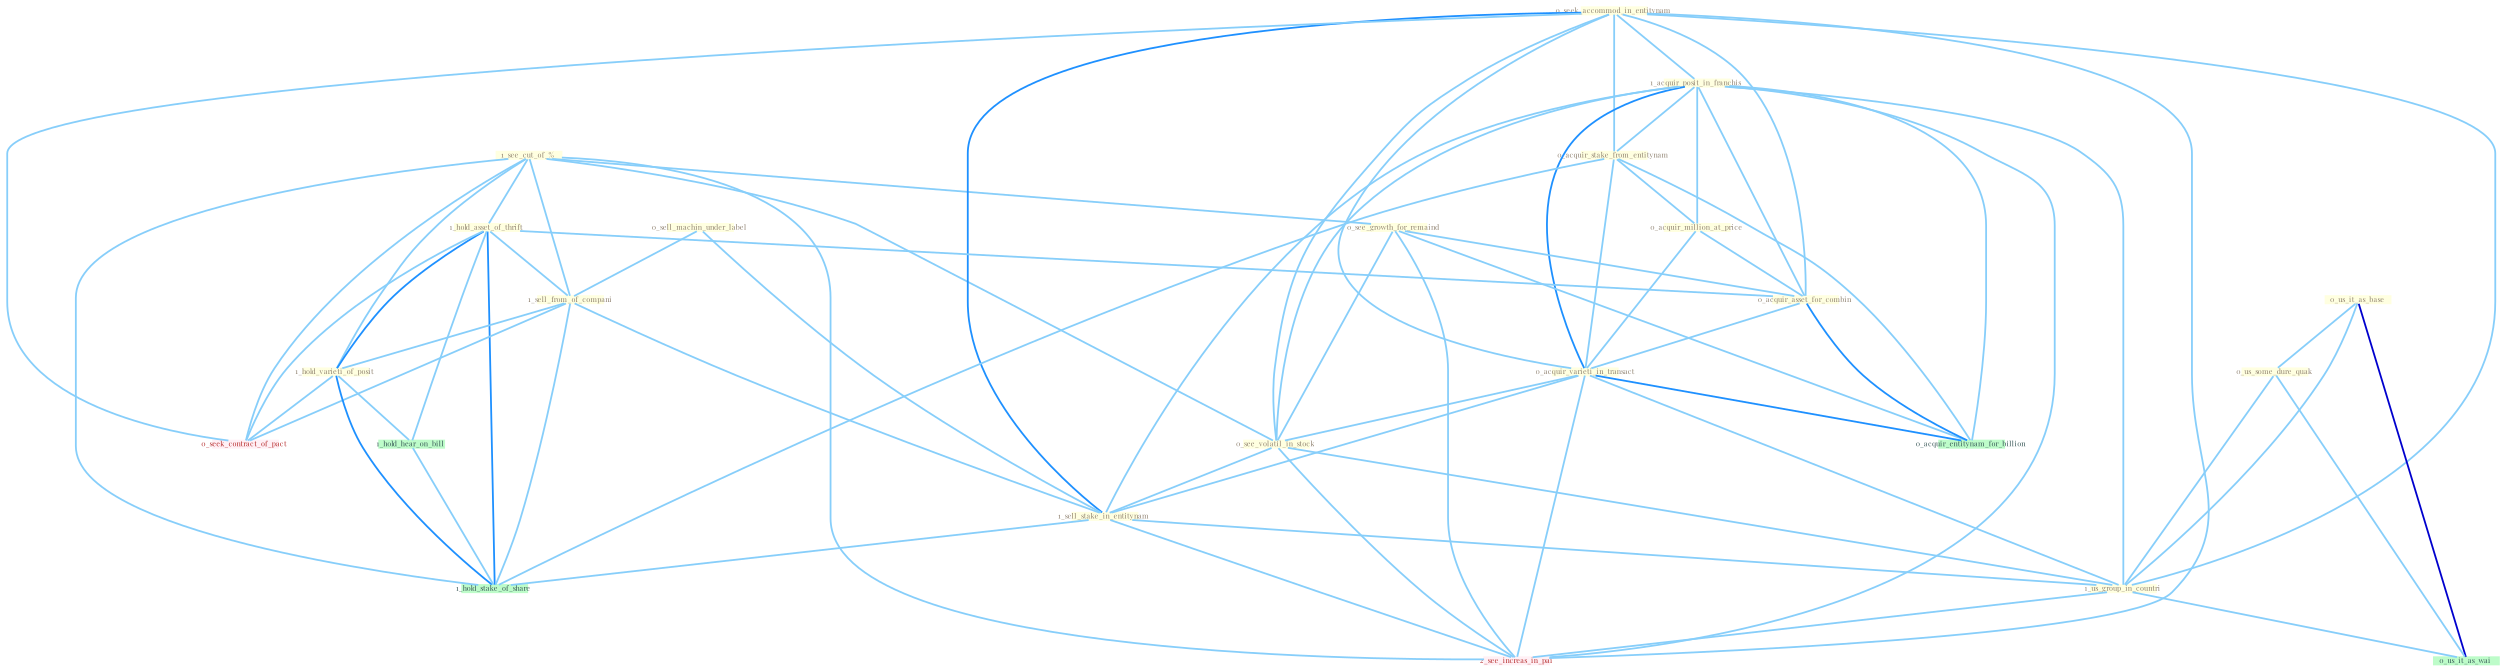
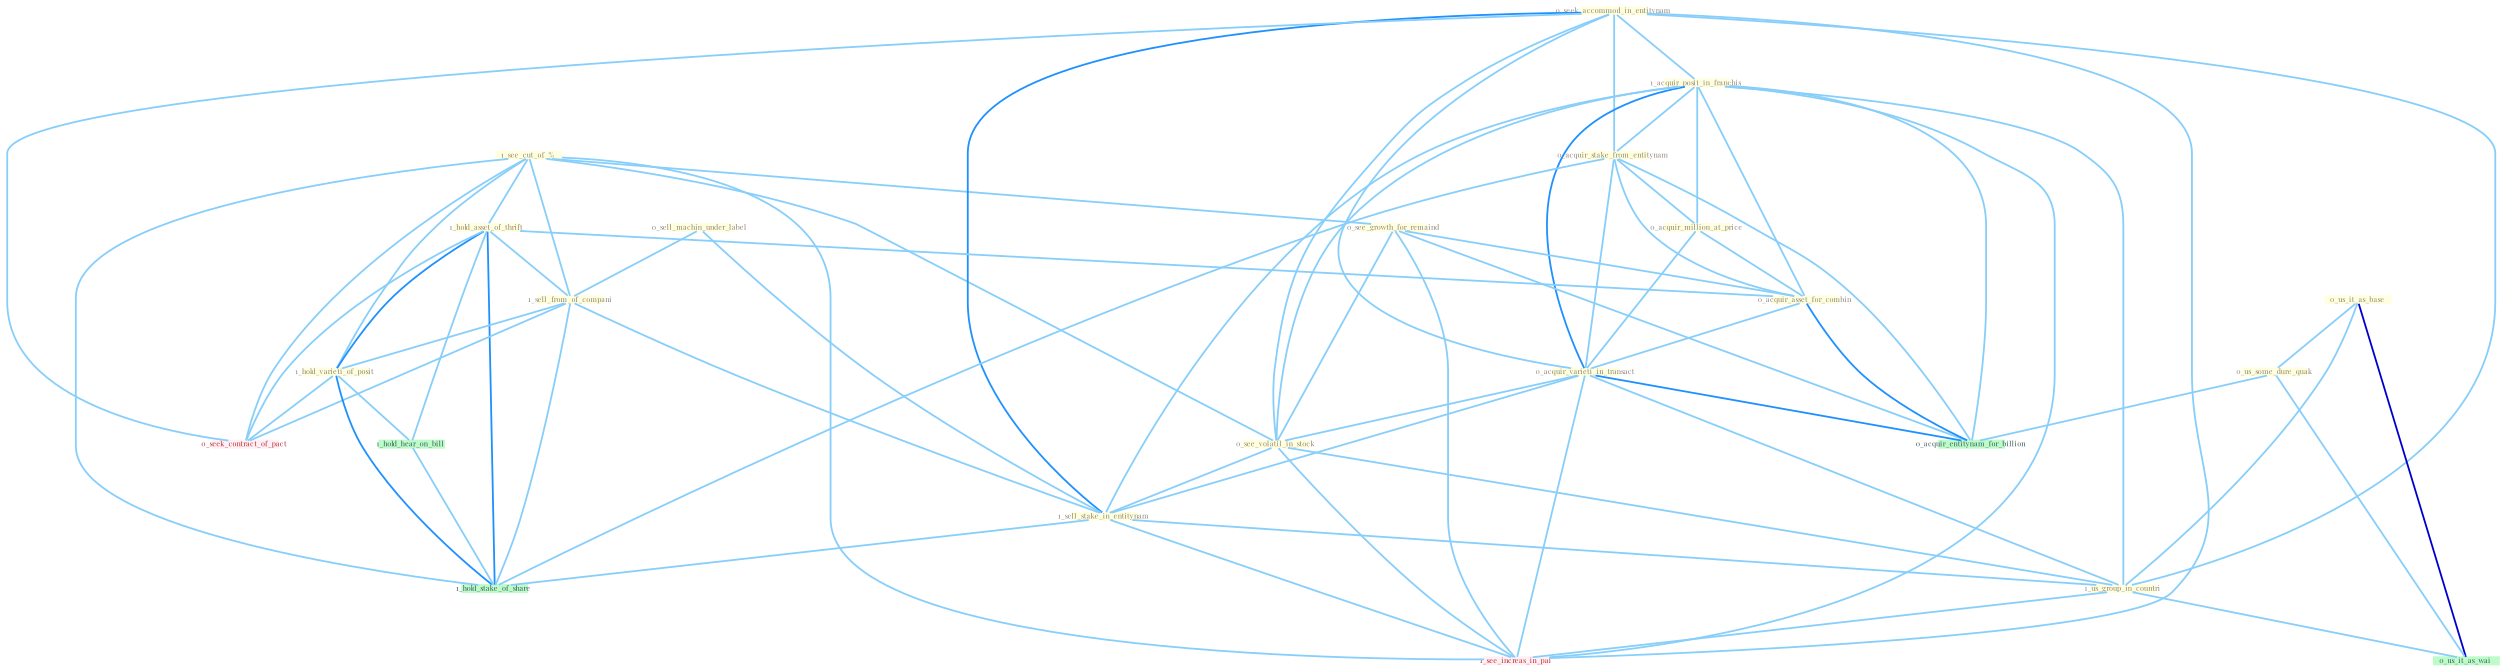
edge "0_seek_accommod_in_entitynam" -- "0_acquir_asset_for_combin": now "0_acquir_stake_from_entitynam" -- "0_acquir_asset_for_combin"
edge "0_us_some_dure_quak" -- "1_us_group_in_countri": now "0_us_some_dure_quak" -- "0_acquir_entitynam_for_billion"
node "2_see_increas_in_pai": label "2_see_increas_in_pai" -> "1_see_increas_in_pai"
